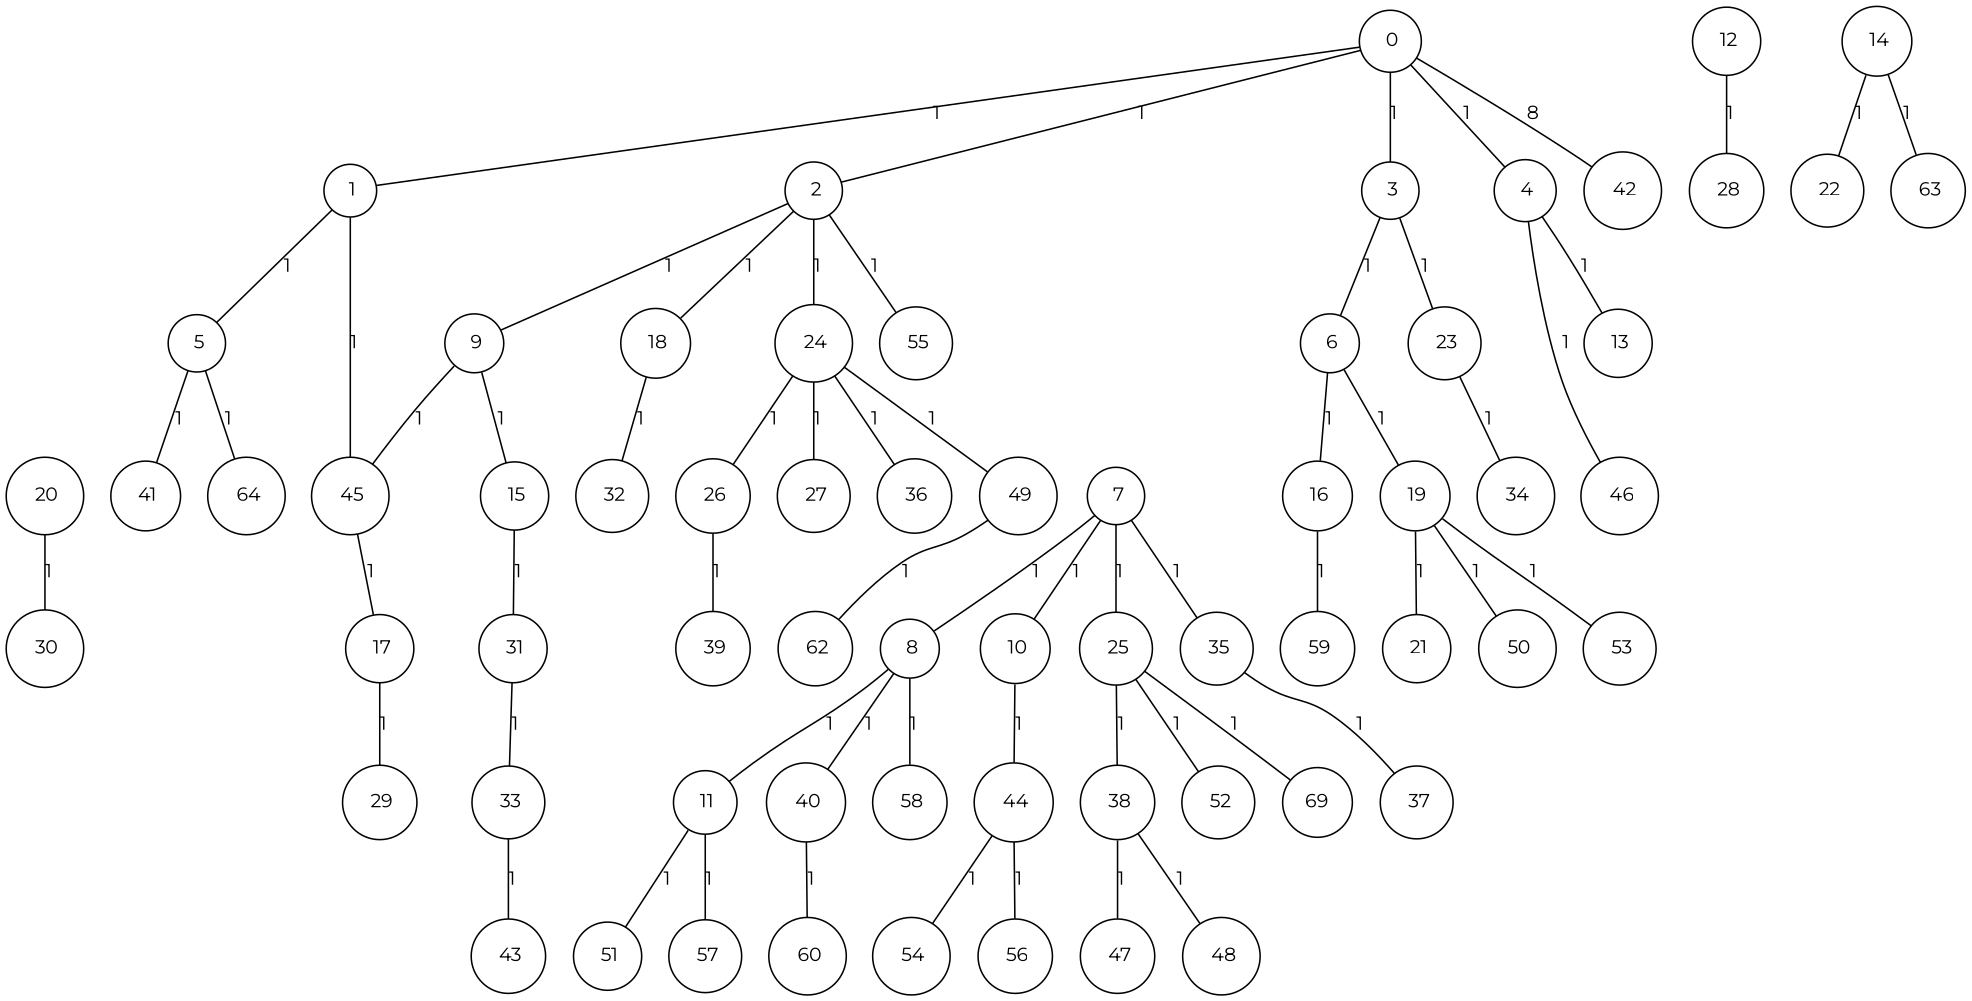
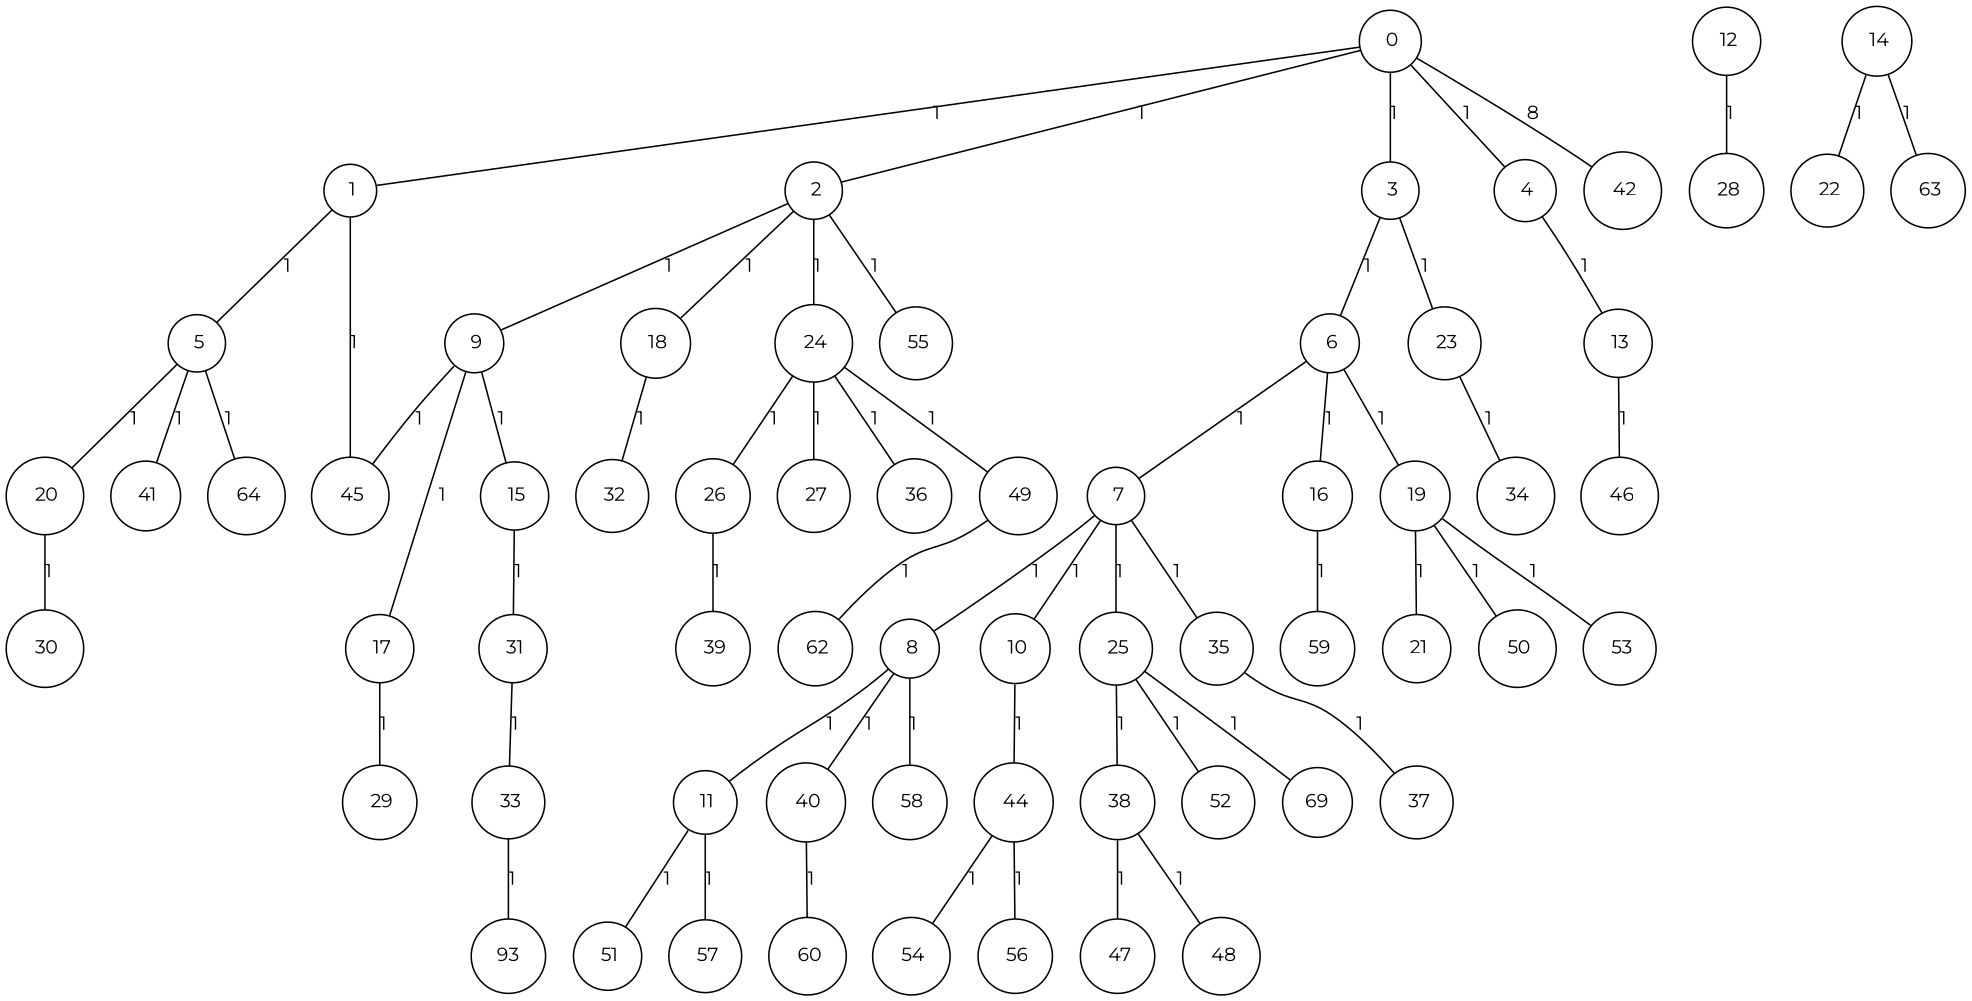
edge "4" -- "46": now "13" -- "46"
edge "5" -- "20": added, label "1"
edge "6" -- "7": added, label "1"
edge "45" -- "17": now "9" -- "17"
node "43": label "43" -> "93"
